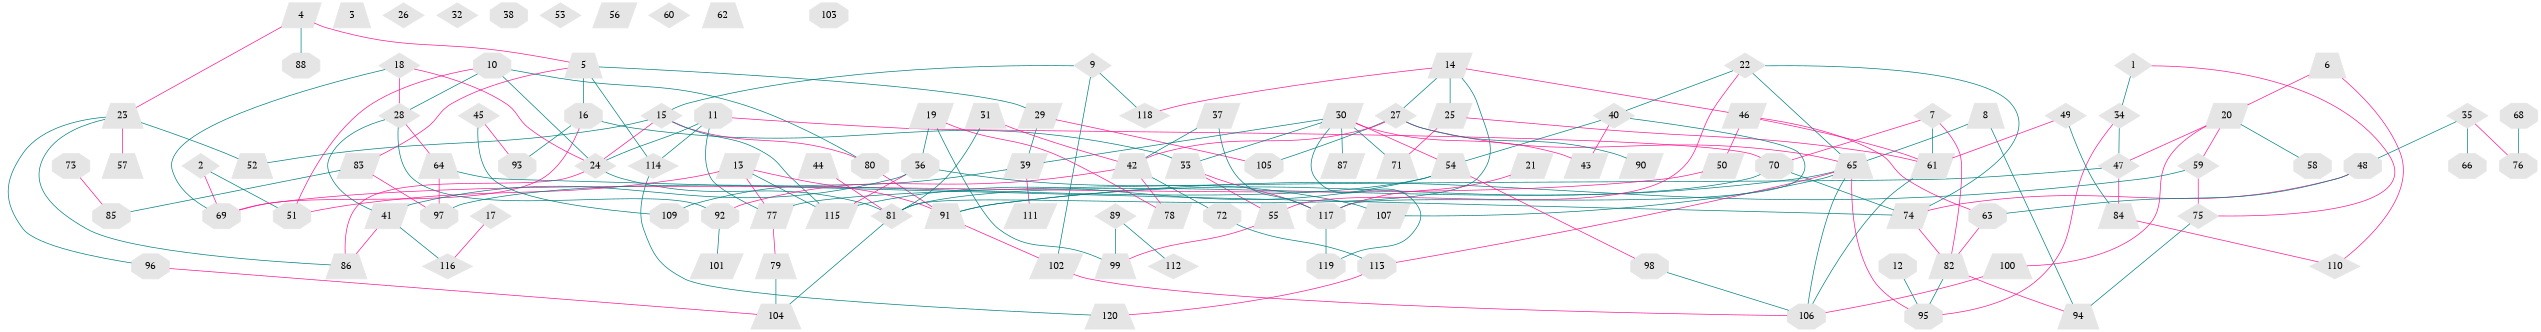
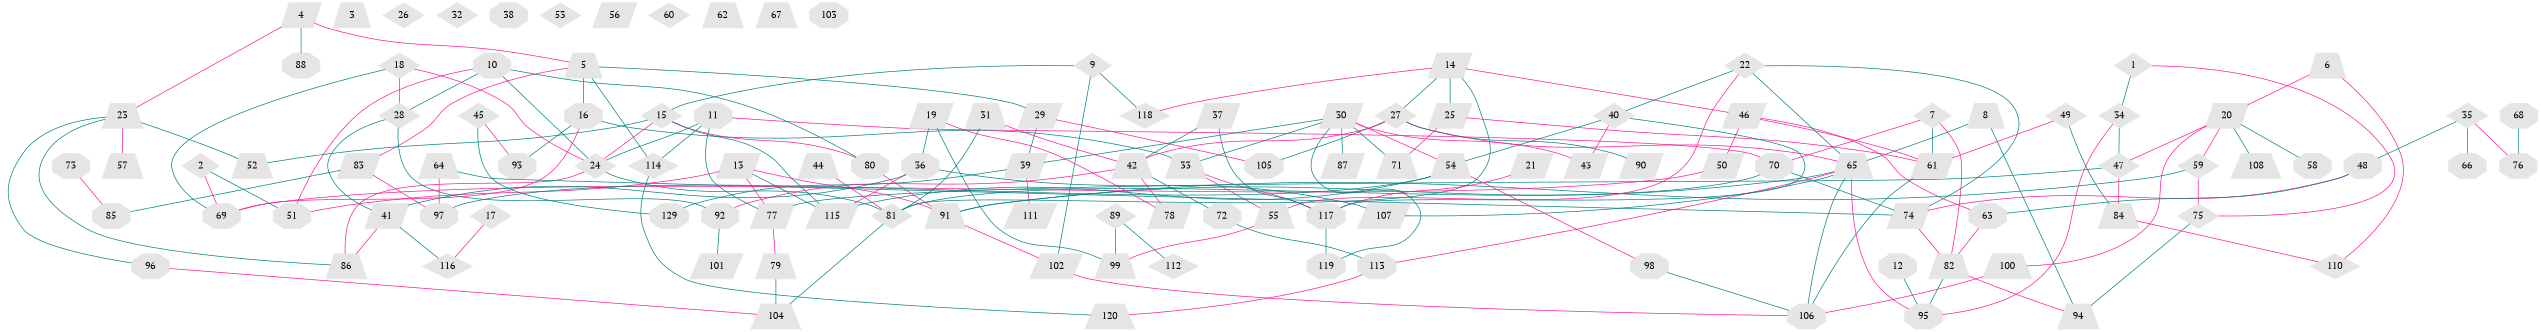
node "67": added
edge "28" -- "64": removed
node "108": added
node "109": label "109" -> "129"
